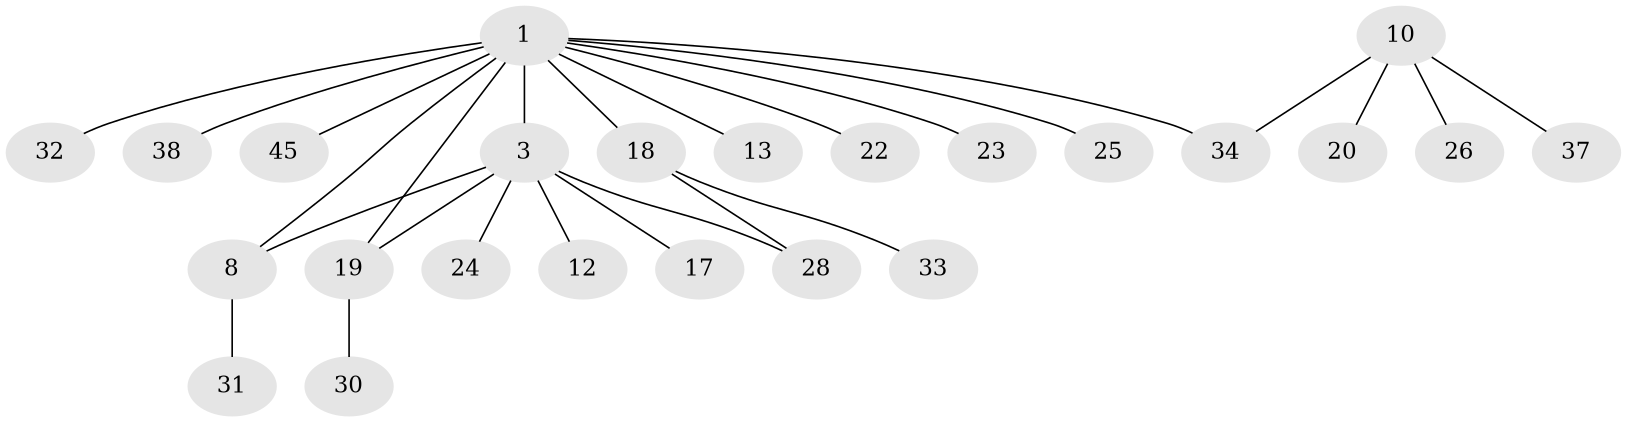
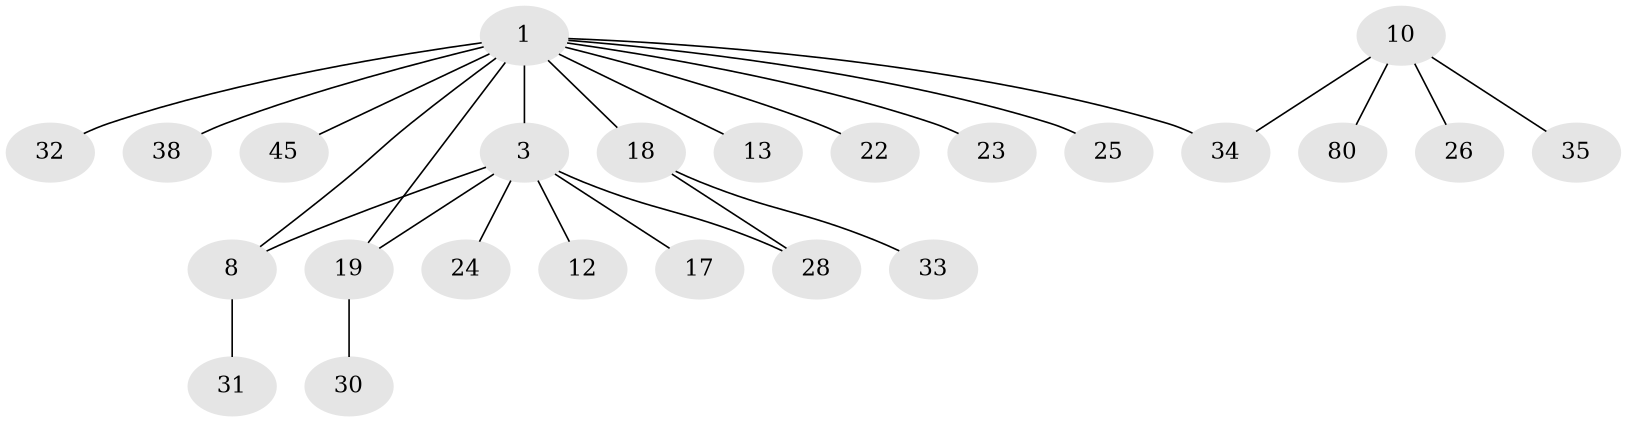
node "20": label "20" -> "80"
node "37": label "37" -> "35"
